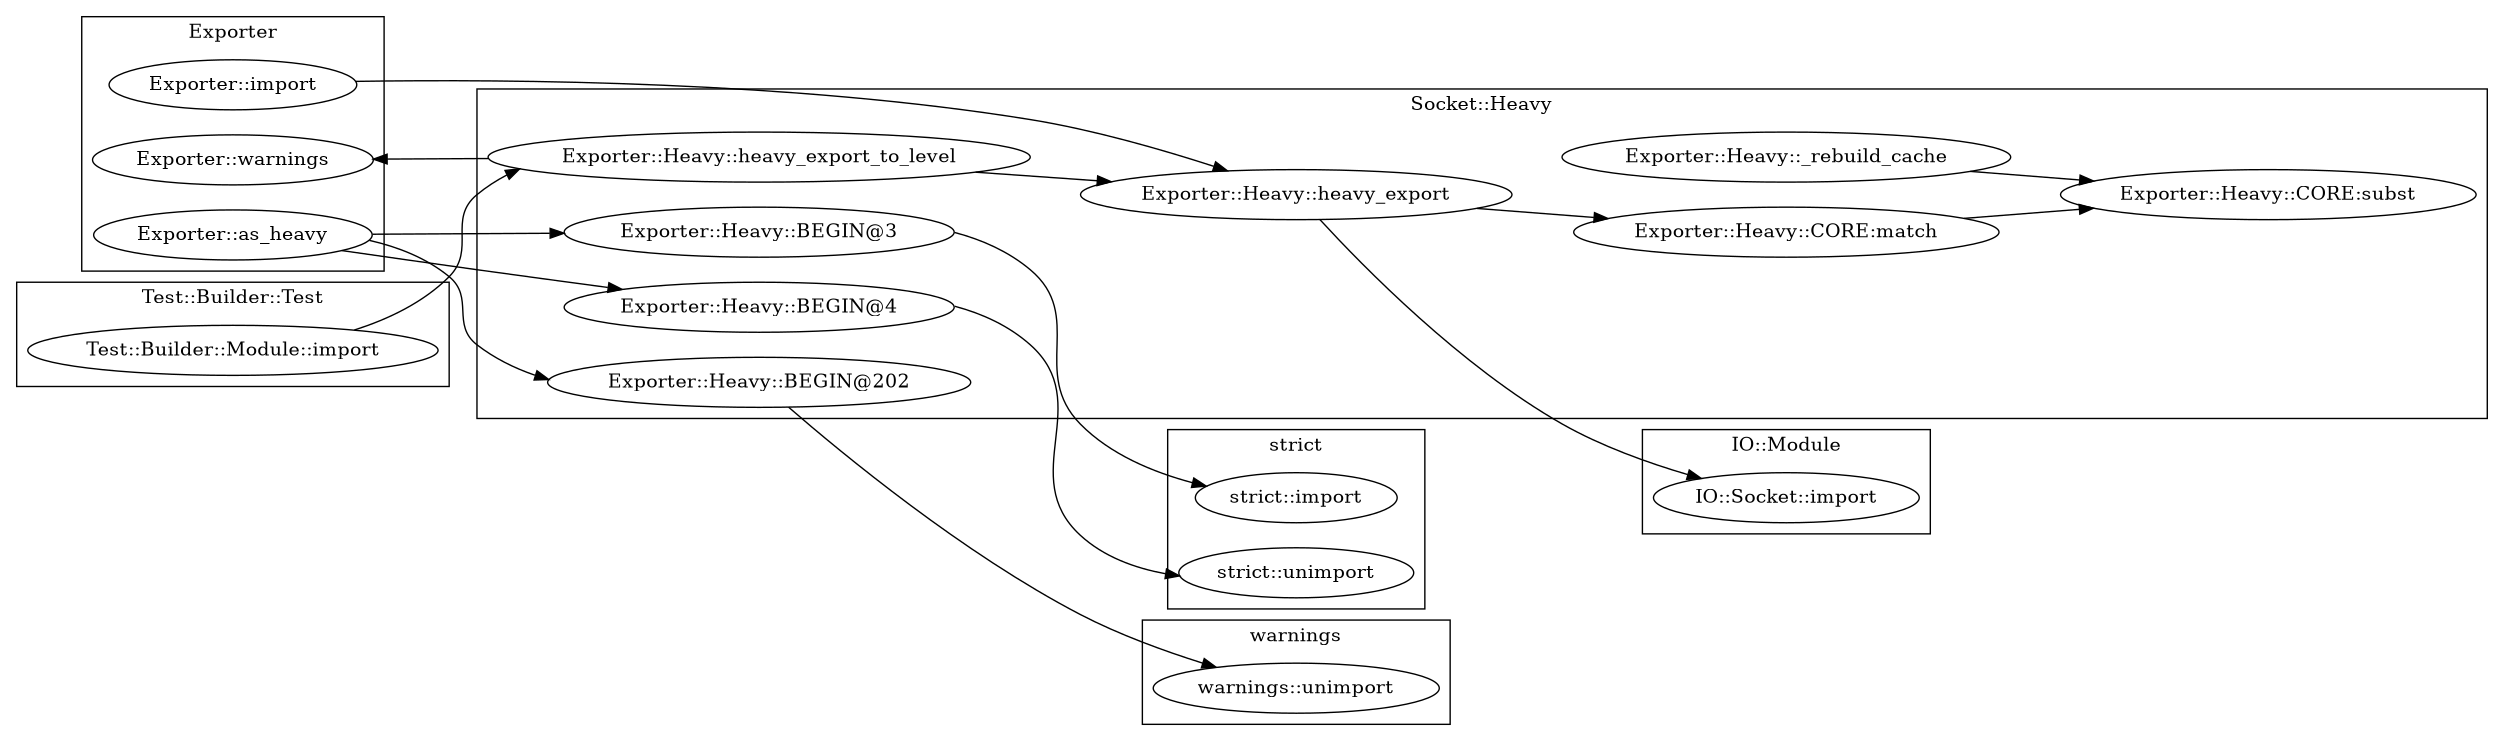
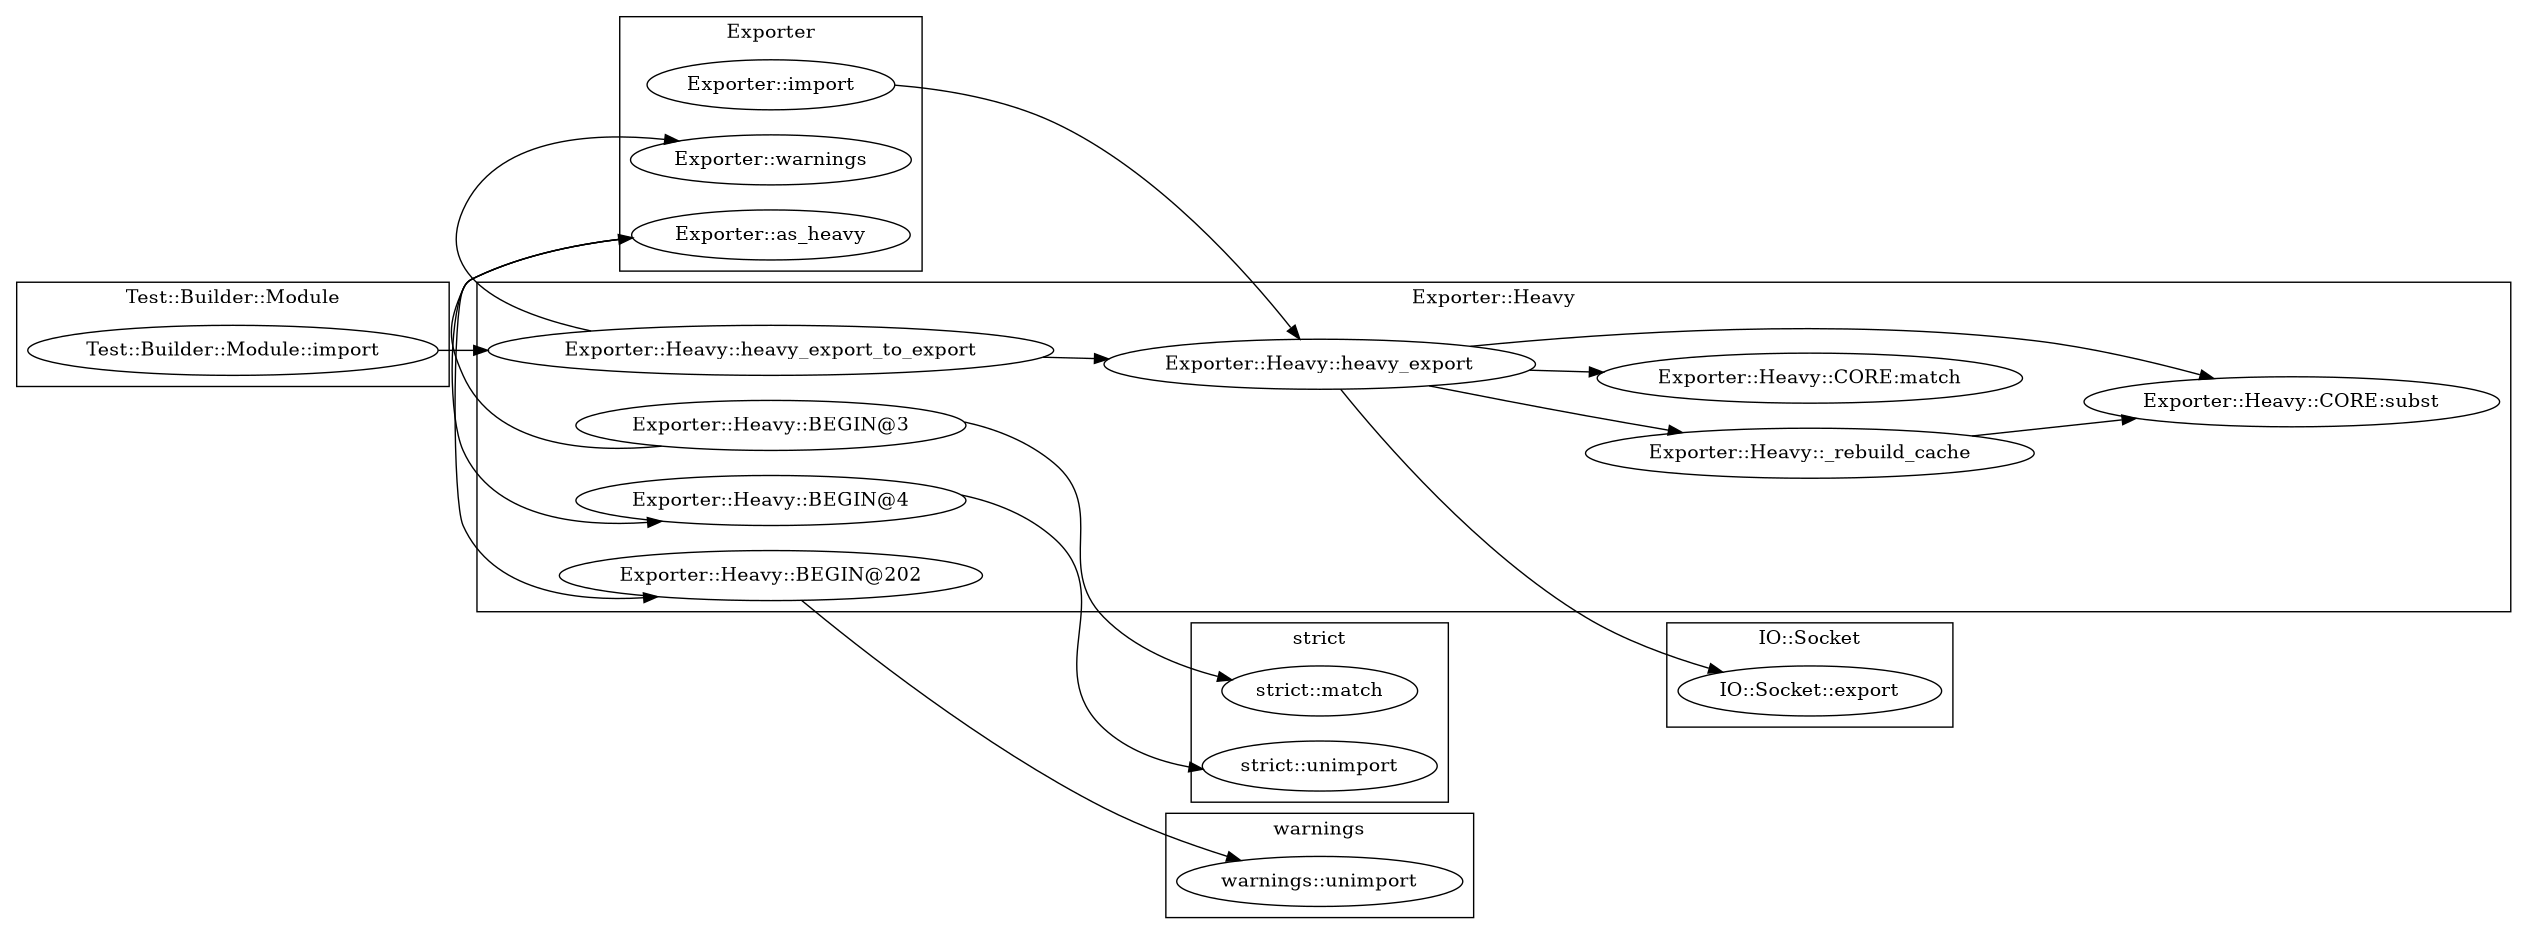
cluster "Socket::Heavy": label "Socket::Heavy" -> "Exporter::Heavy"
node "Exporter::Heavy::heavy_export_to_level": label "Exporter::Heavy::heavy_export_to_level" -> "Exporter::Heavy::heavy_export_to_export"
edge "Exporter::Heavy::CORE:match" -> "Exporter::Heavy::CORE:subst": now "Exporter::Heavy::heavy_export" -> "Exporter::Heavy::CORE:subst"
edge "Exporter::as_heavy" -> "Exporter::Heavy::BEGIN@3": reversed
cluster "Test::Builder::Test": label "Test::Builder::Test" -> "Test::Builder::Module"
edge "Exporter::Heavy::heavy_export" -> "Exporter::Heavy::_rebuild_cache": added
cluster "IO::Module": label "IO::Module" -> "IO::Socket"
node "strict::import": label "strict::import" -> "strict::match"
node "IO::Socket::import": label "IO::Socket::import" -> "IO::Socket::export"
